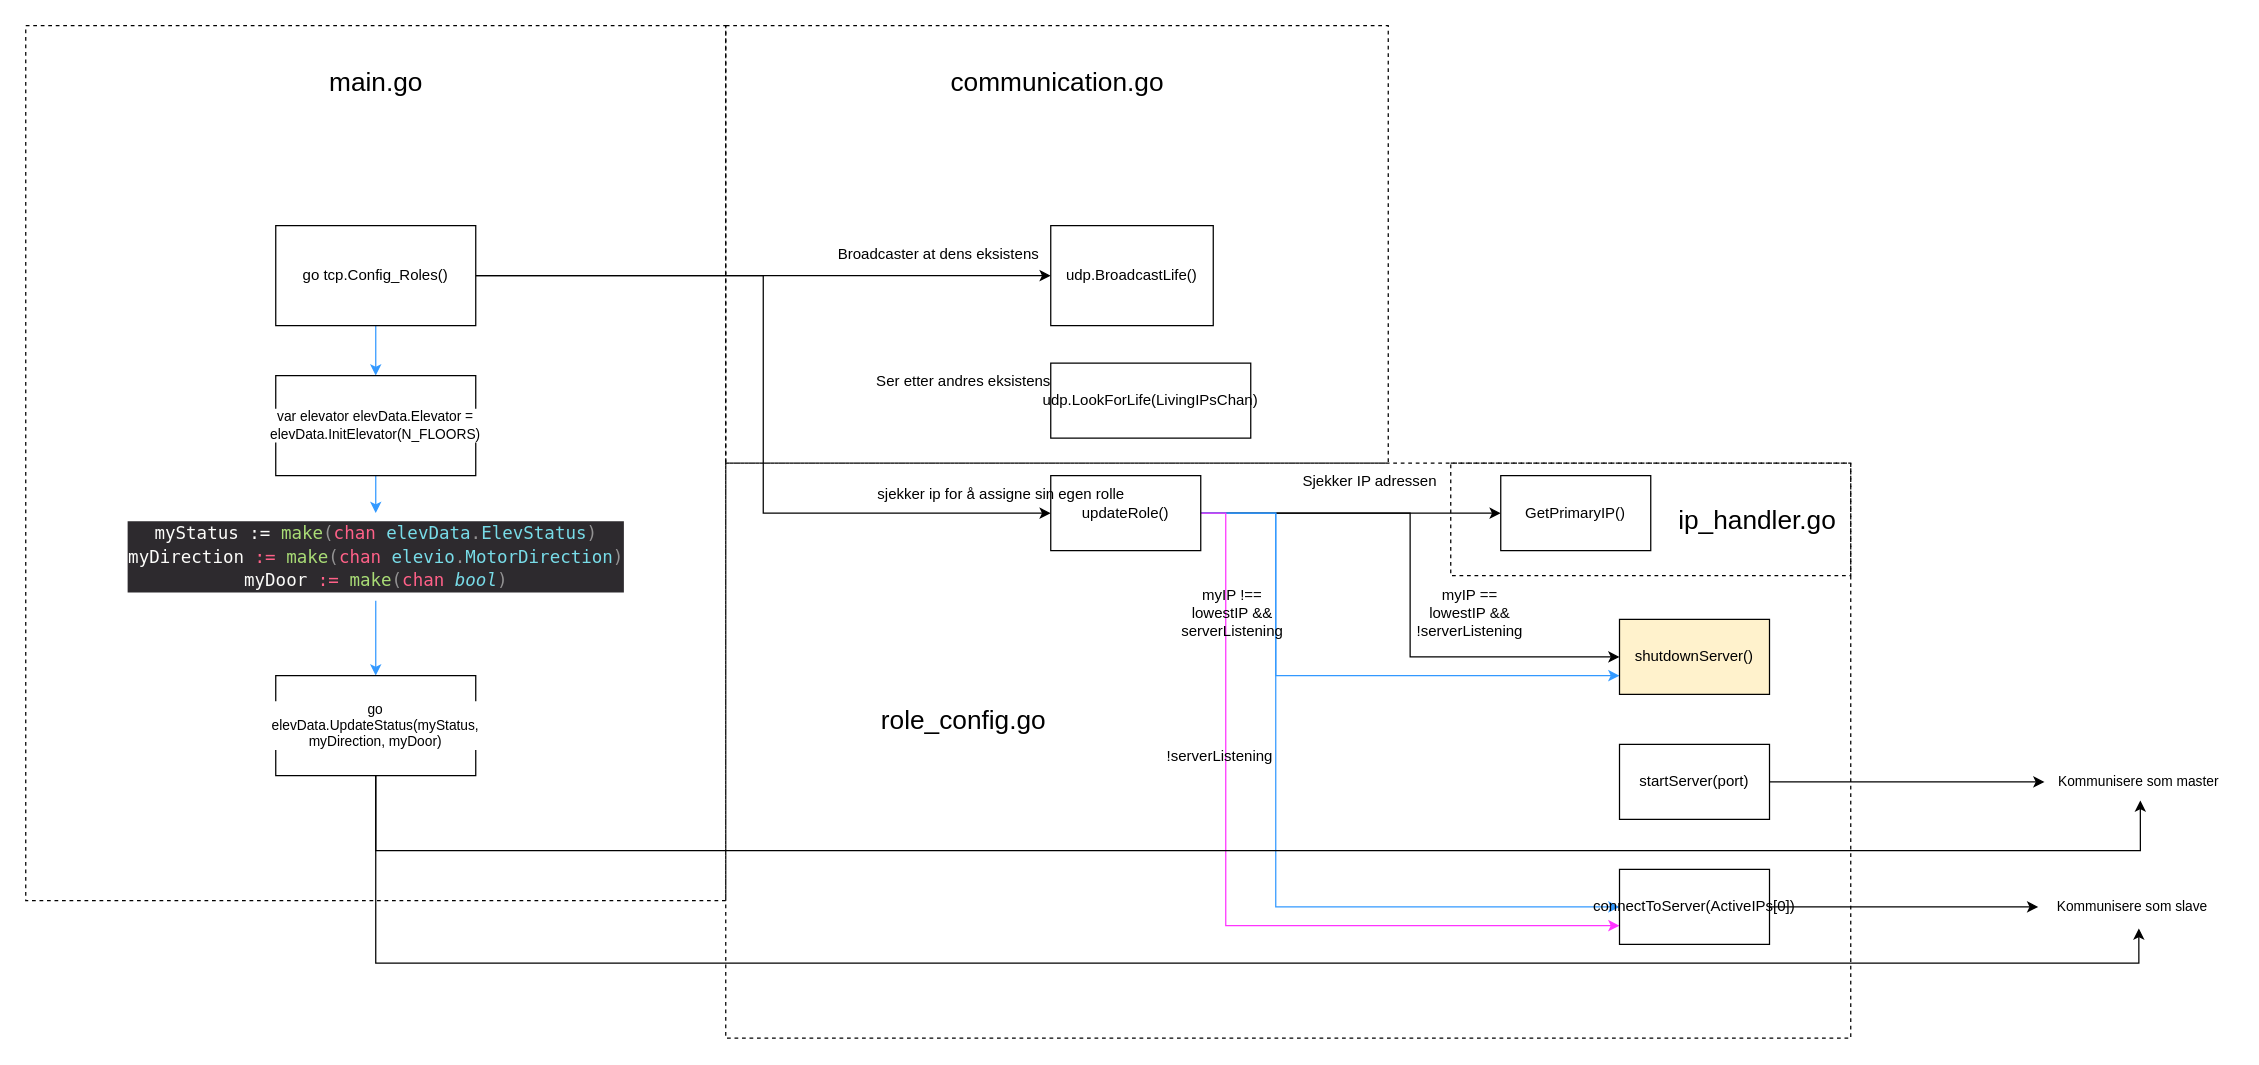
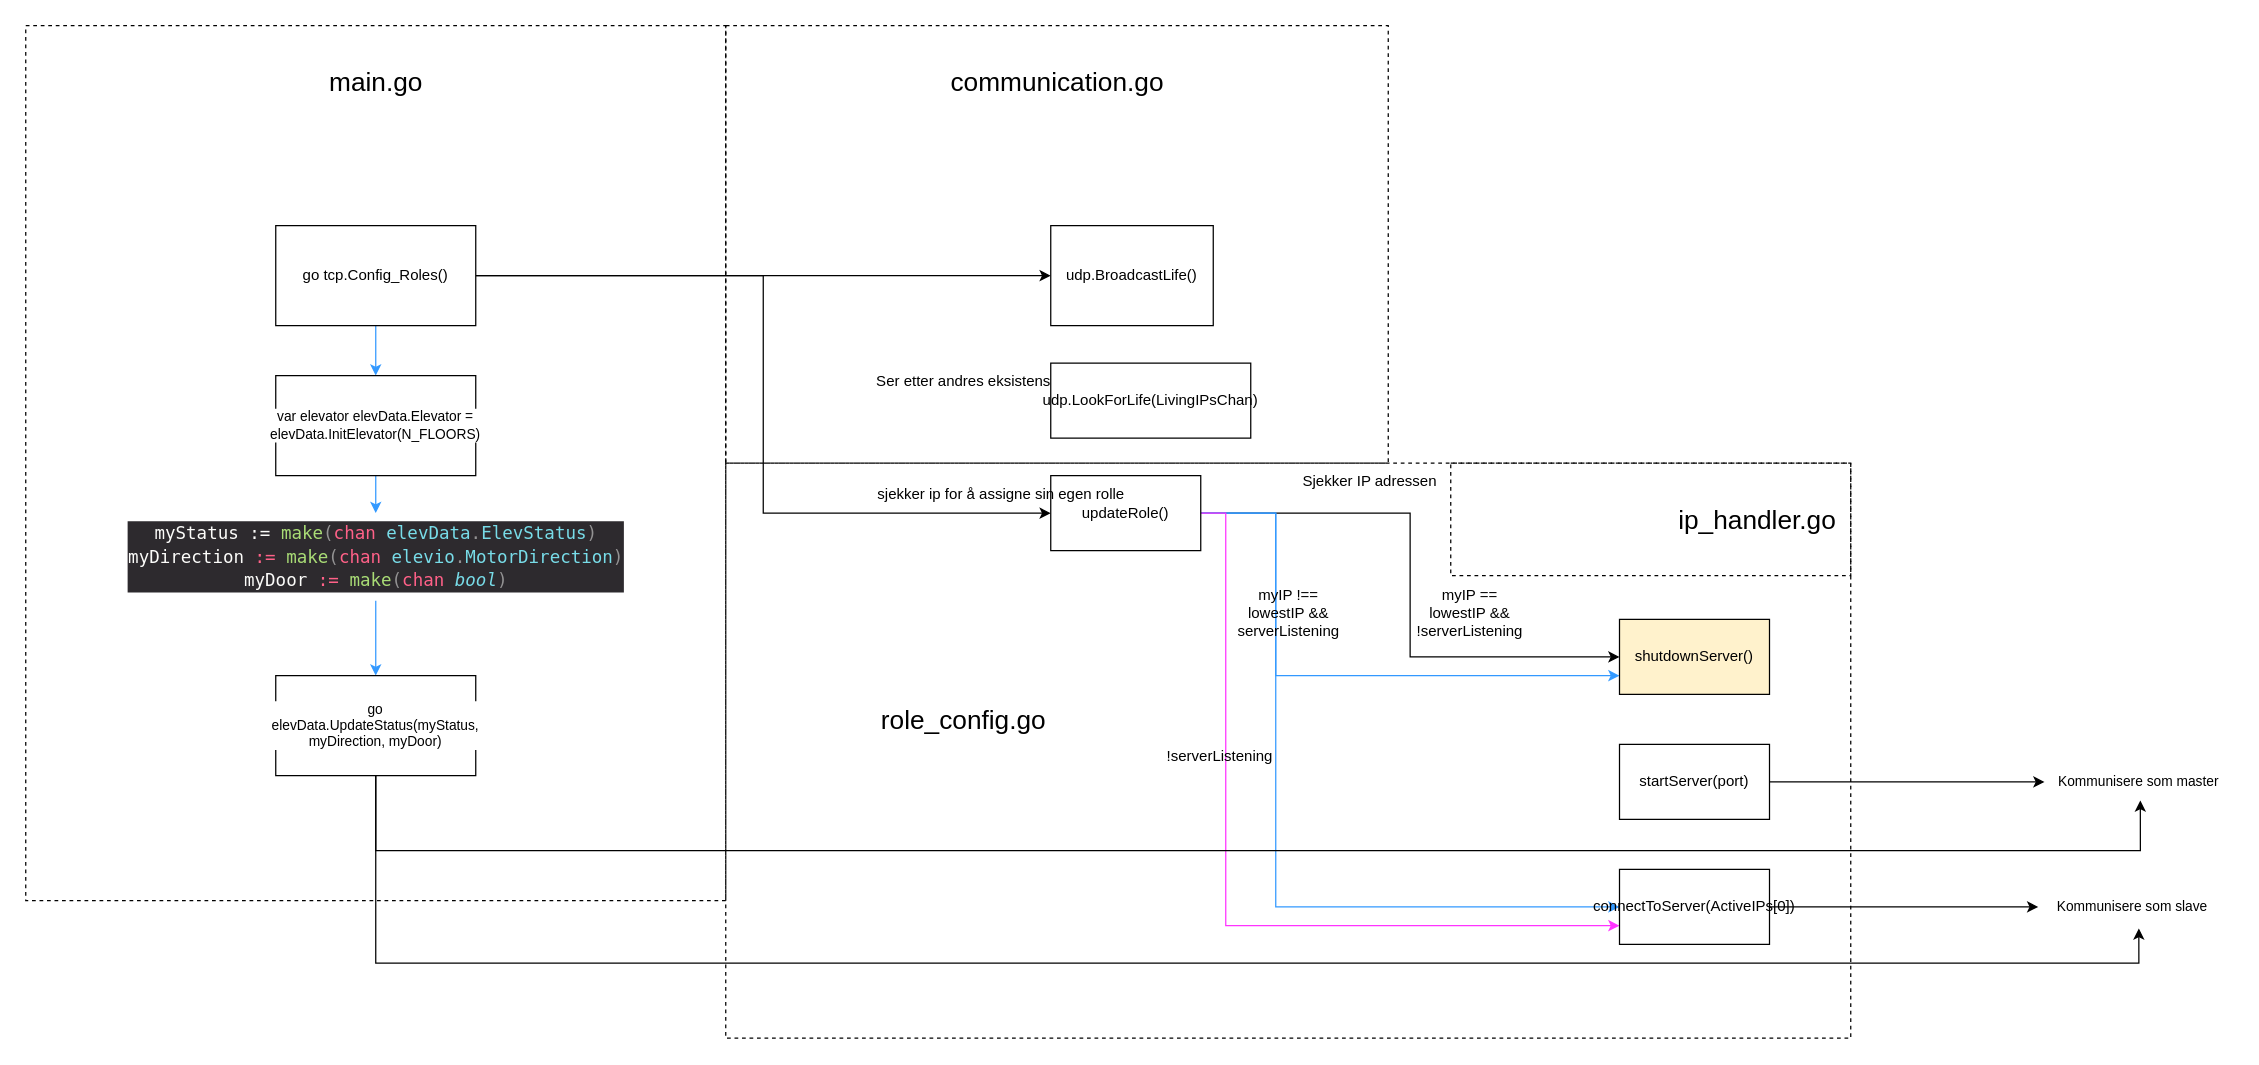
node "Broadcaster at dens eksistens": removed
edge "updateRole()" -> "GetPrimaryIP()": removed
node "GetPrimaryIP()": removed
node "myIP !== lowestIP && serverListening": moved (1232, 613) -> (1288, 613)
